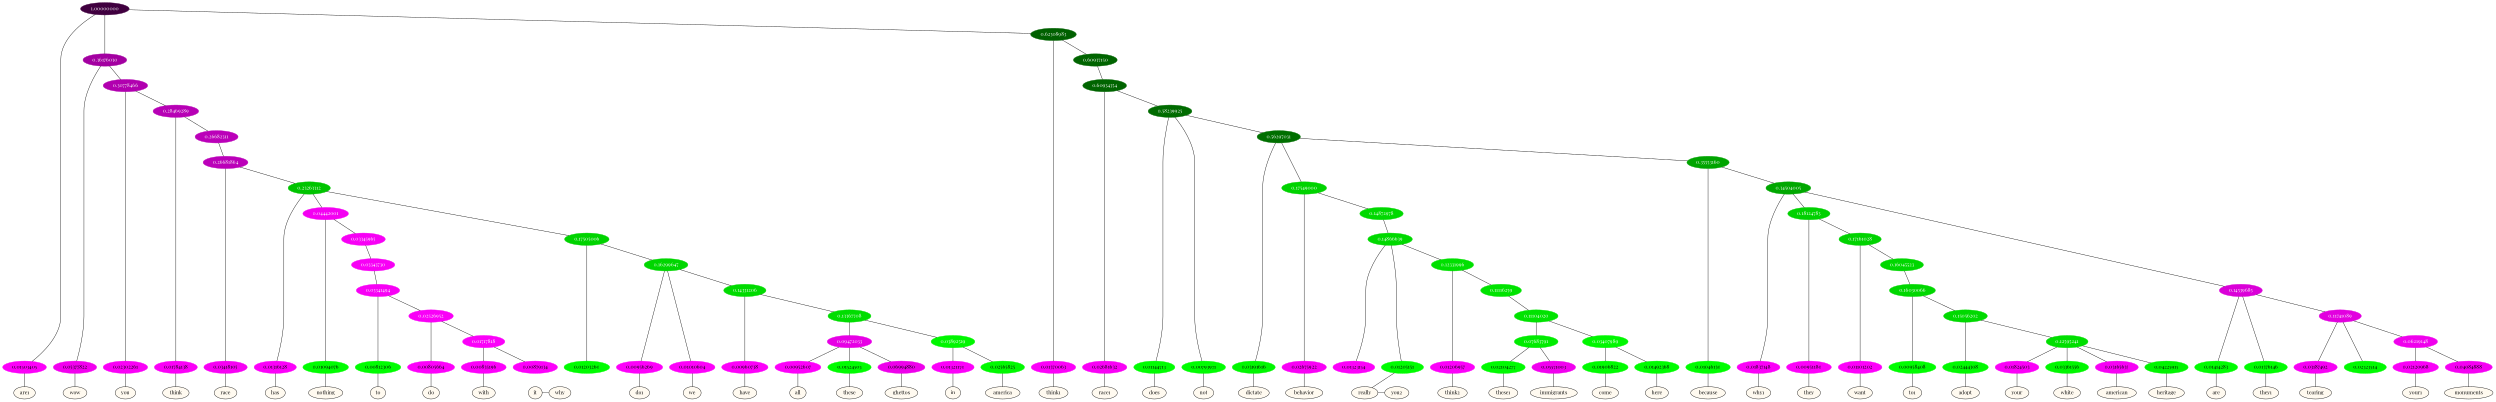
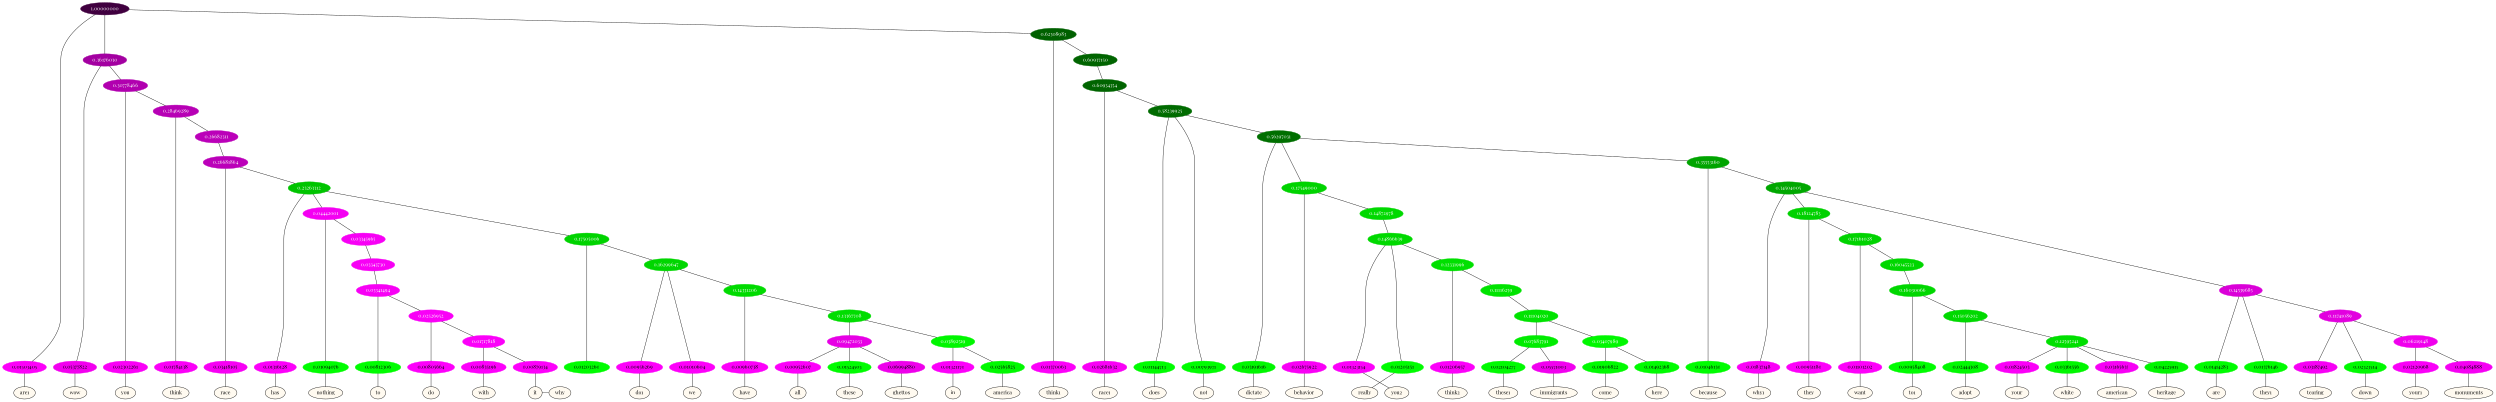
edge "0.00879134" -- "it": added
edge "really" -- "you2": now "0.01323154" -- "you2"
node "down": added
